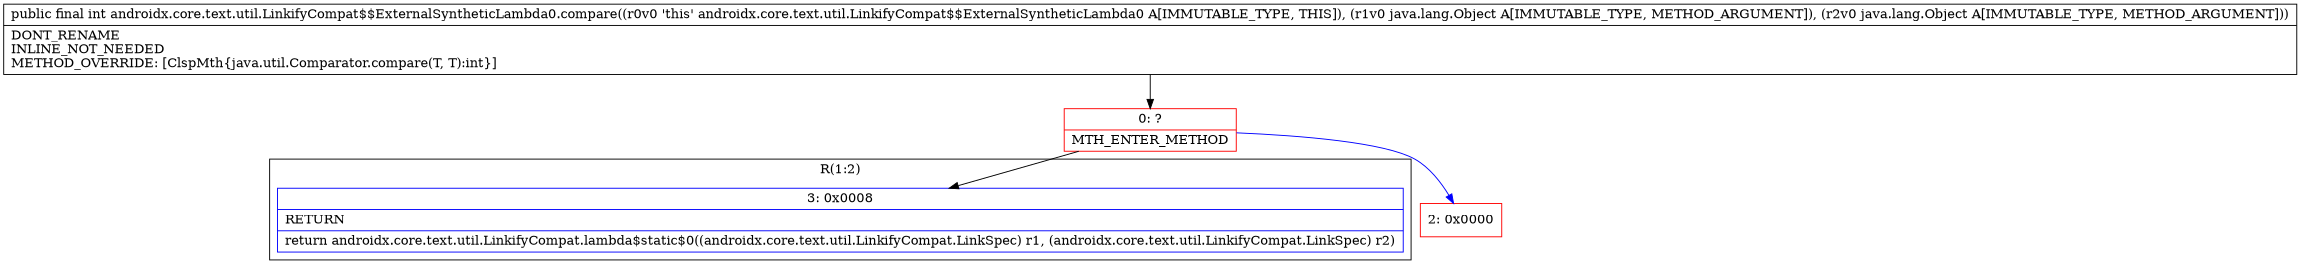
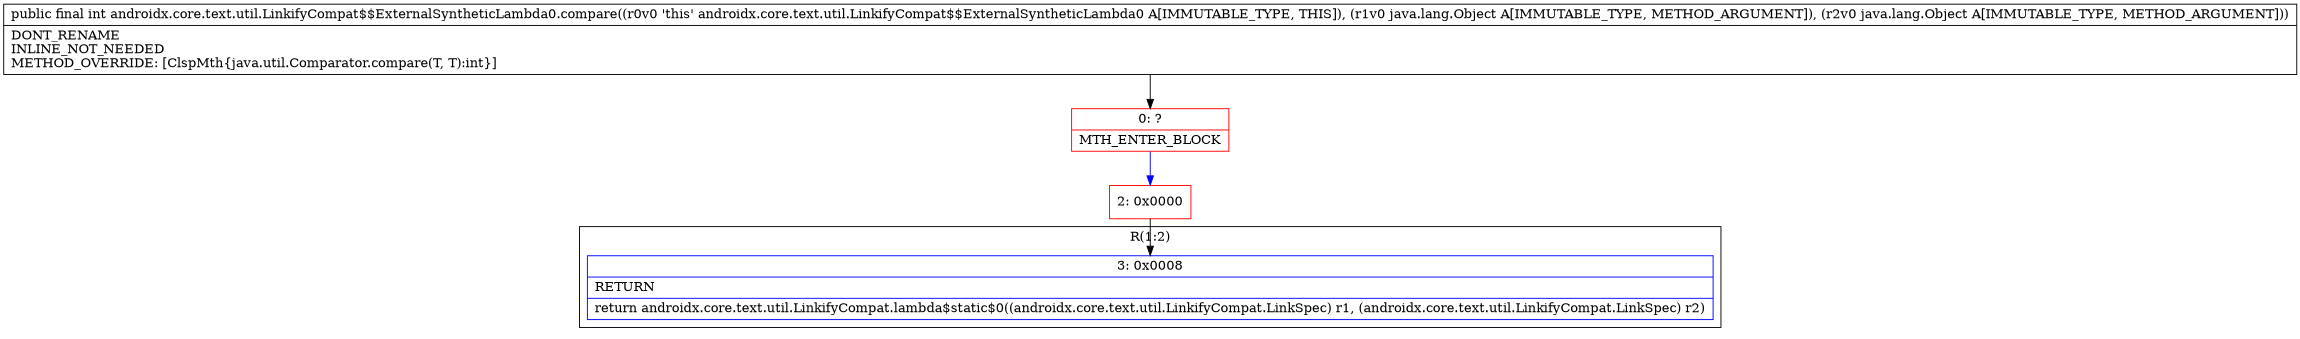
node "0: ?": text "MTH_ENTER_METHOD" -> "MTH_ENTER_BLOCK"
edge "0: ?" -> "3: 0x0008": now "2: 0x0000" -> "3: 0x0008"
